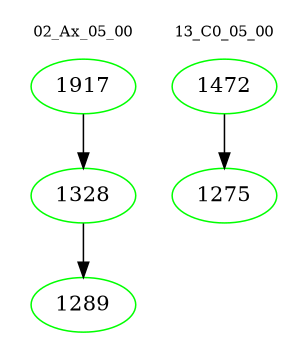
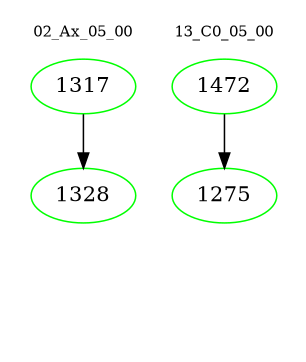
node "1917": label "1917" -> "1317"
node "1289": removed
